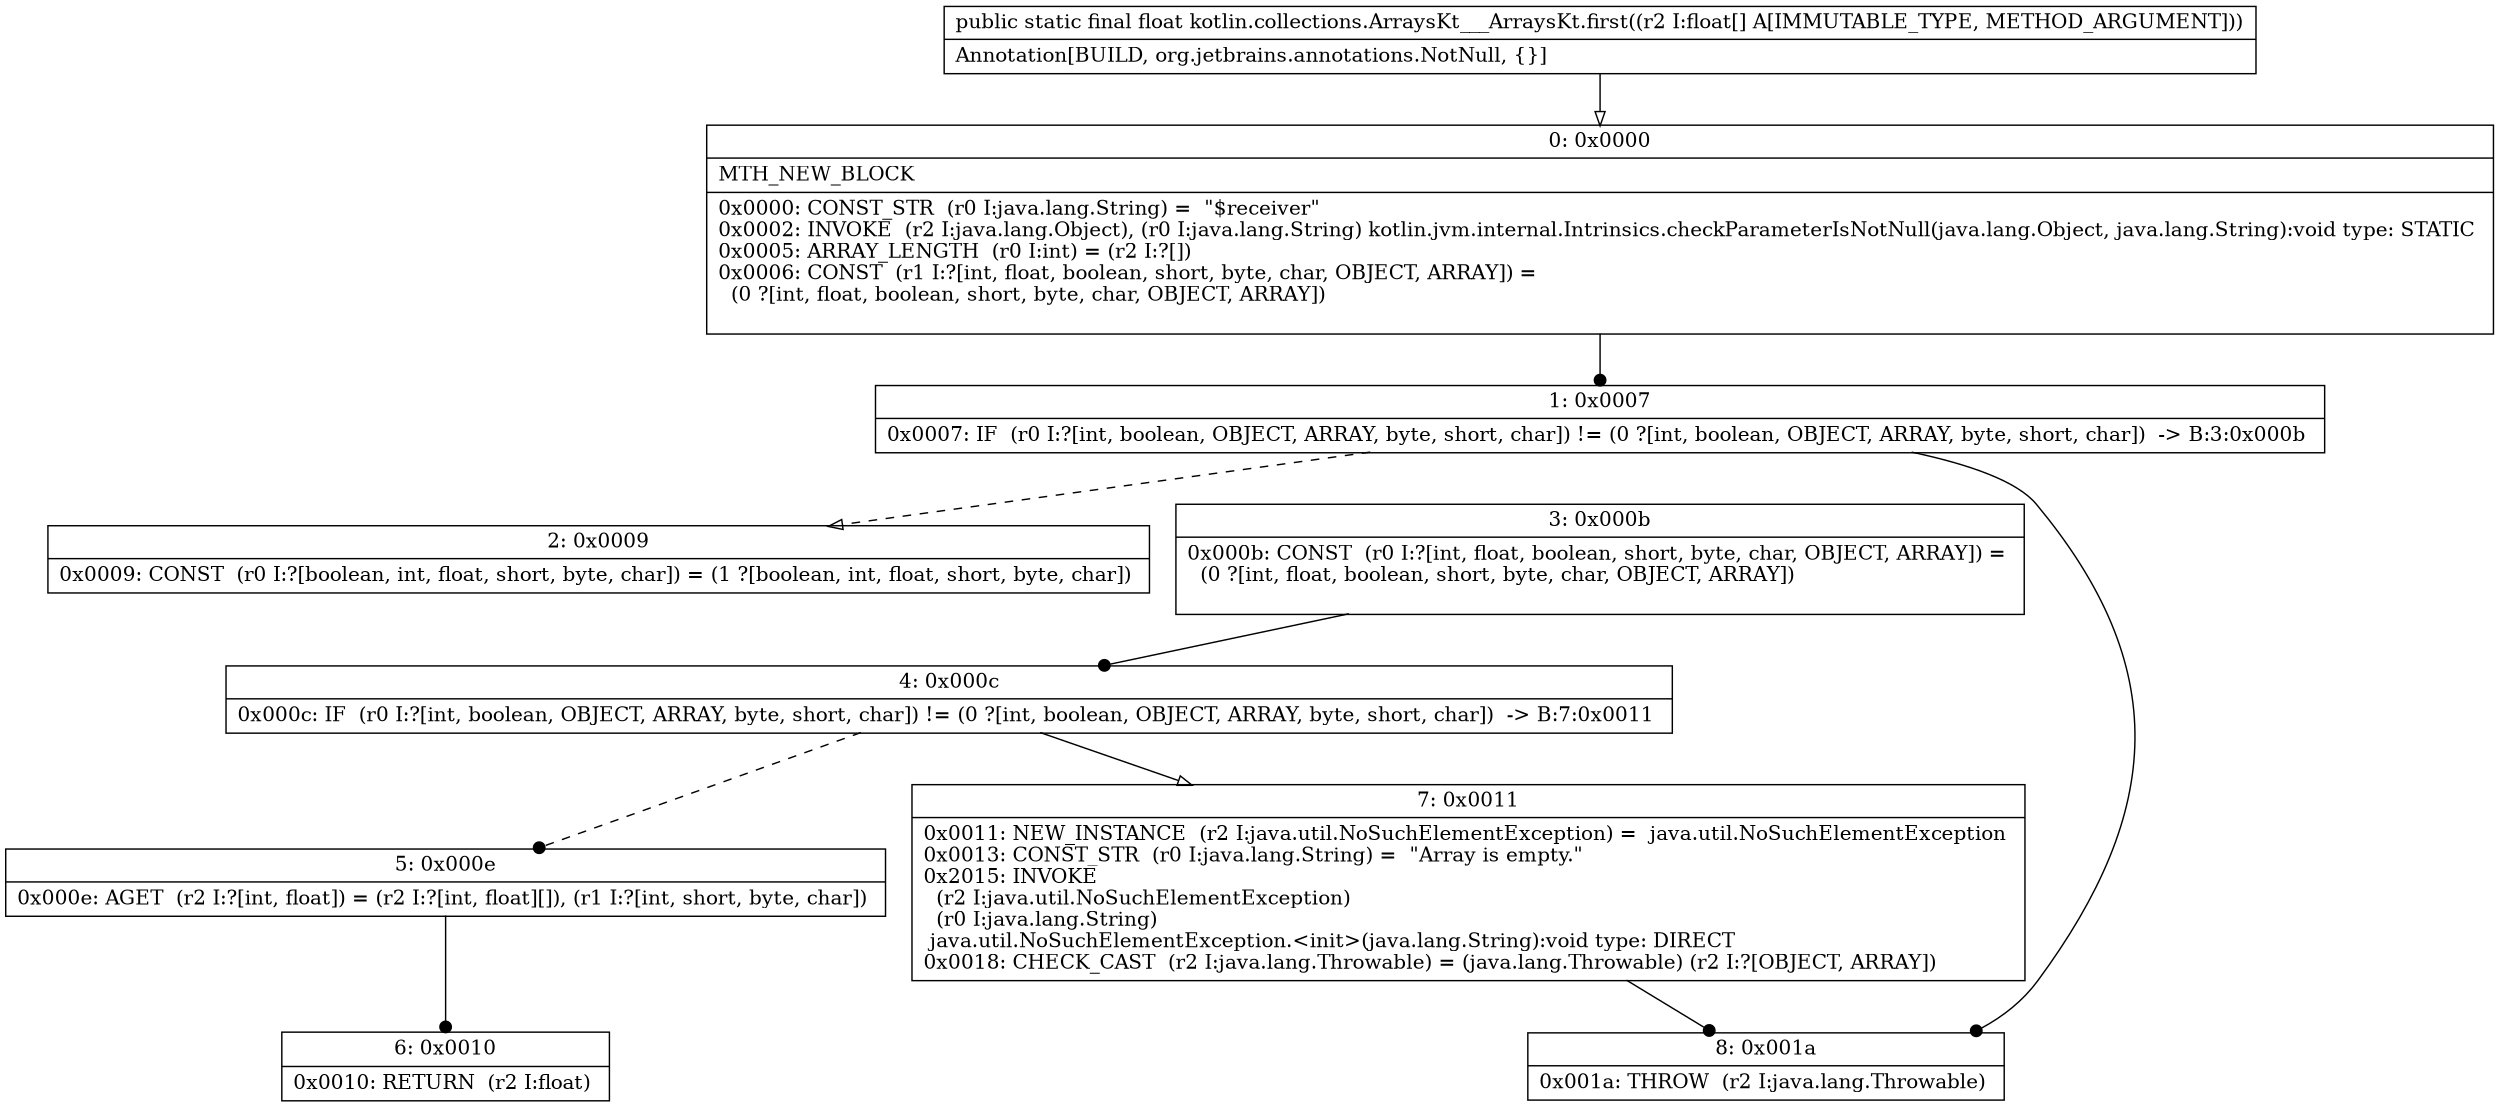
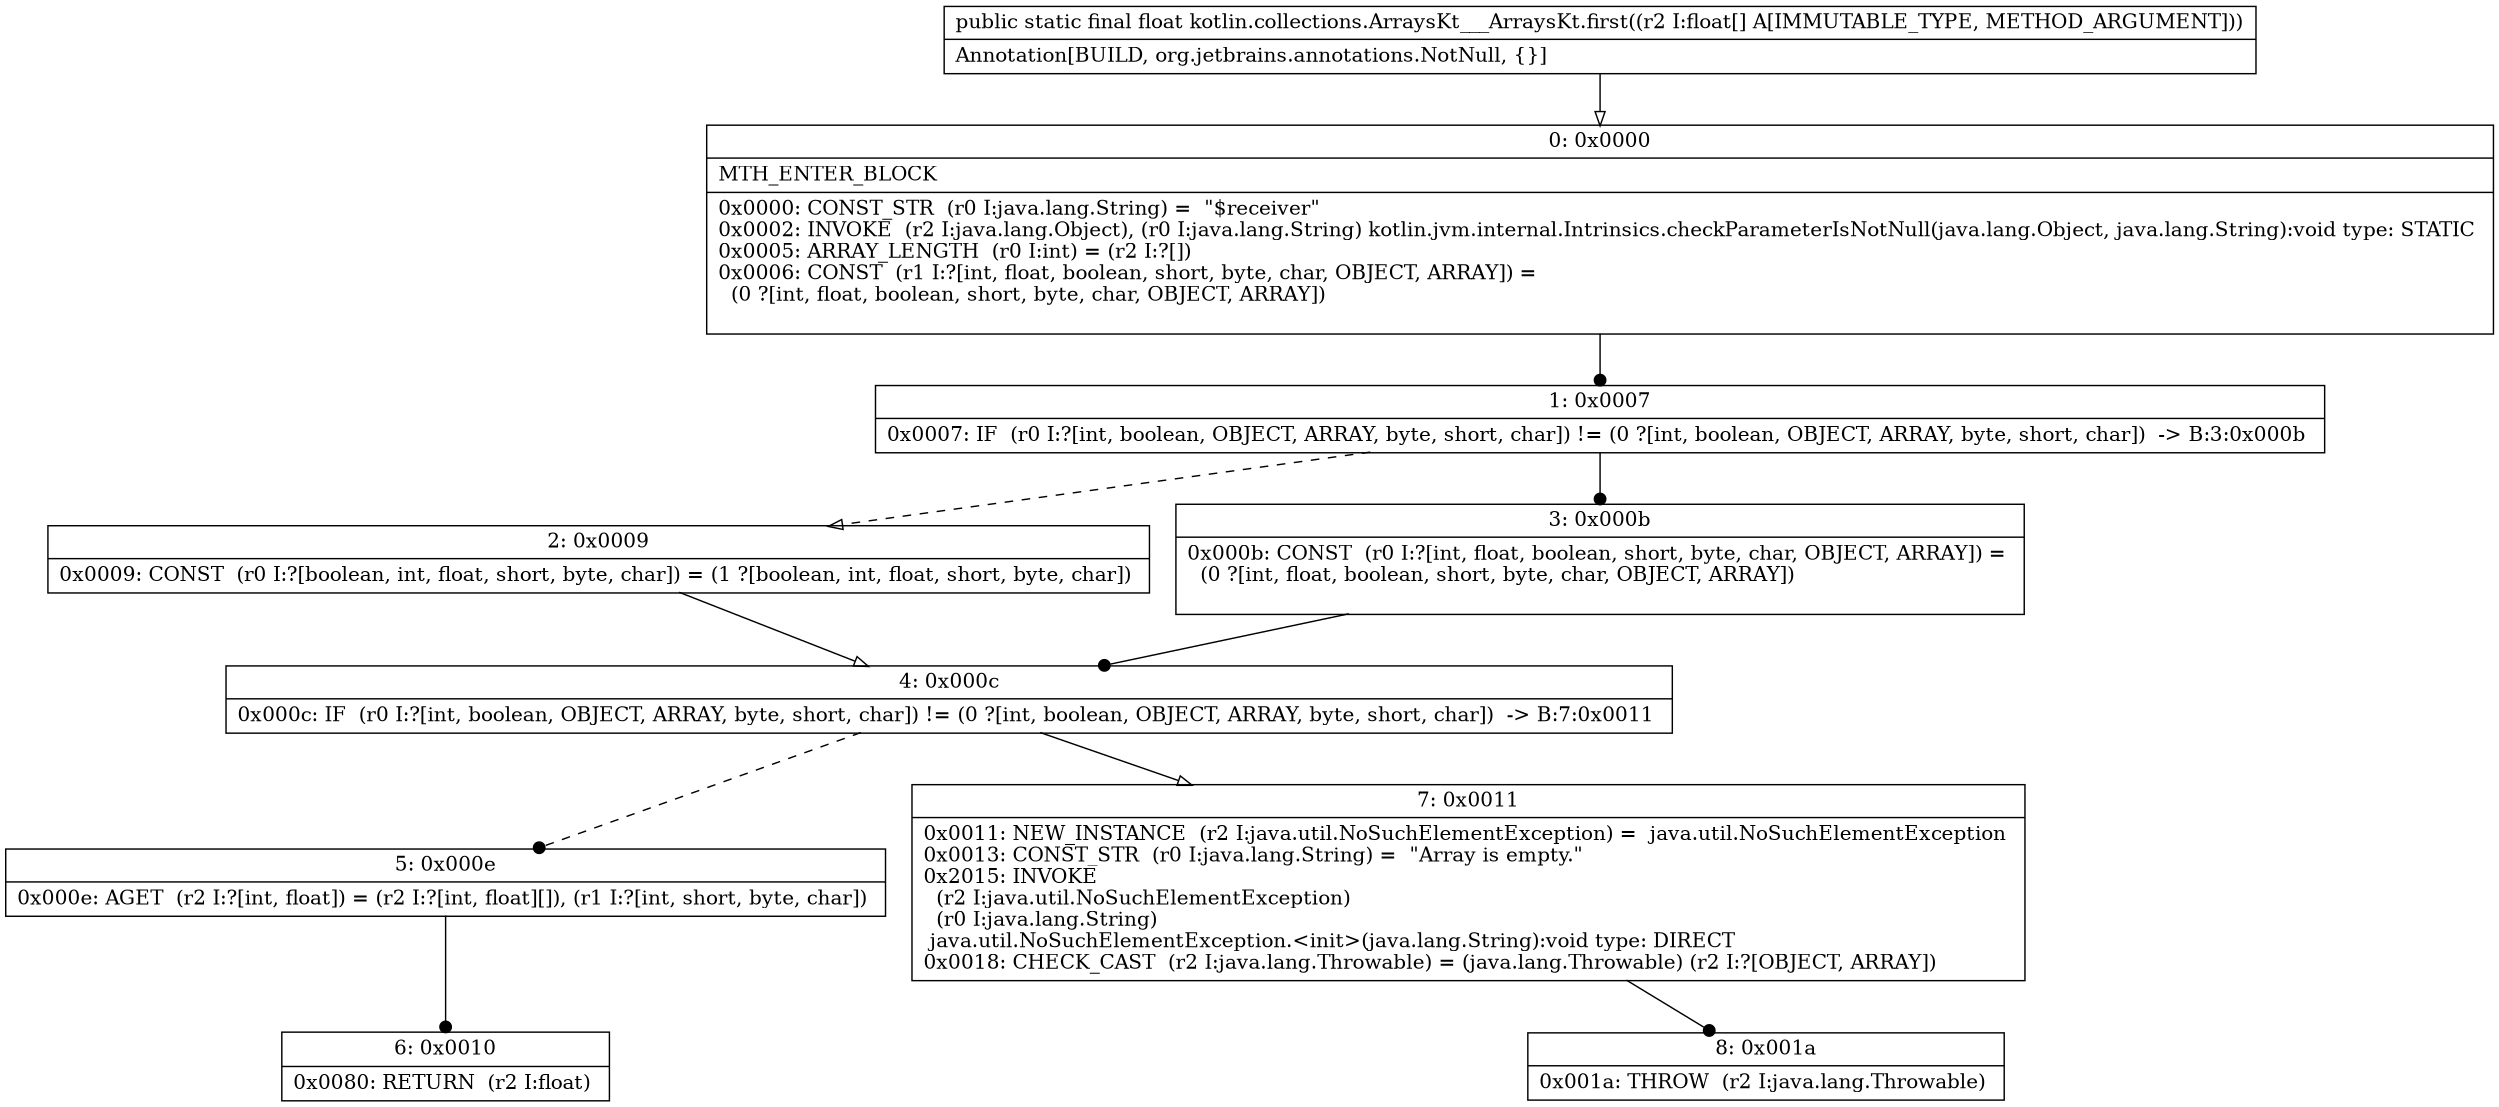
node "0: 0x0000": text "MTH_NEW_BLOCK" -> "MTH_ENTER_BLOCK"
edge "2: 0x0009" -> "4: 0x000c": added
edge "1: 0x0007" -> "8: 0x001a": now "1: 0x0007" -> "3: 0x000b"
node "6: 0x0010": text "0x0010: RETURN  (r2 I:float)" -> "0x0080: RETURN  (r2 I:float)"
